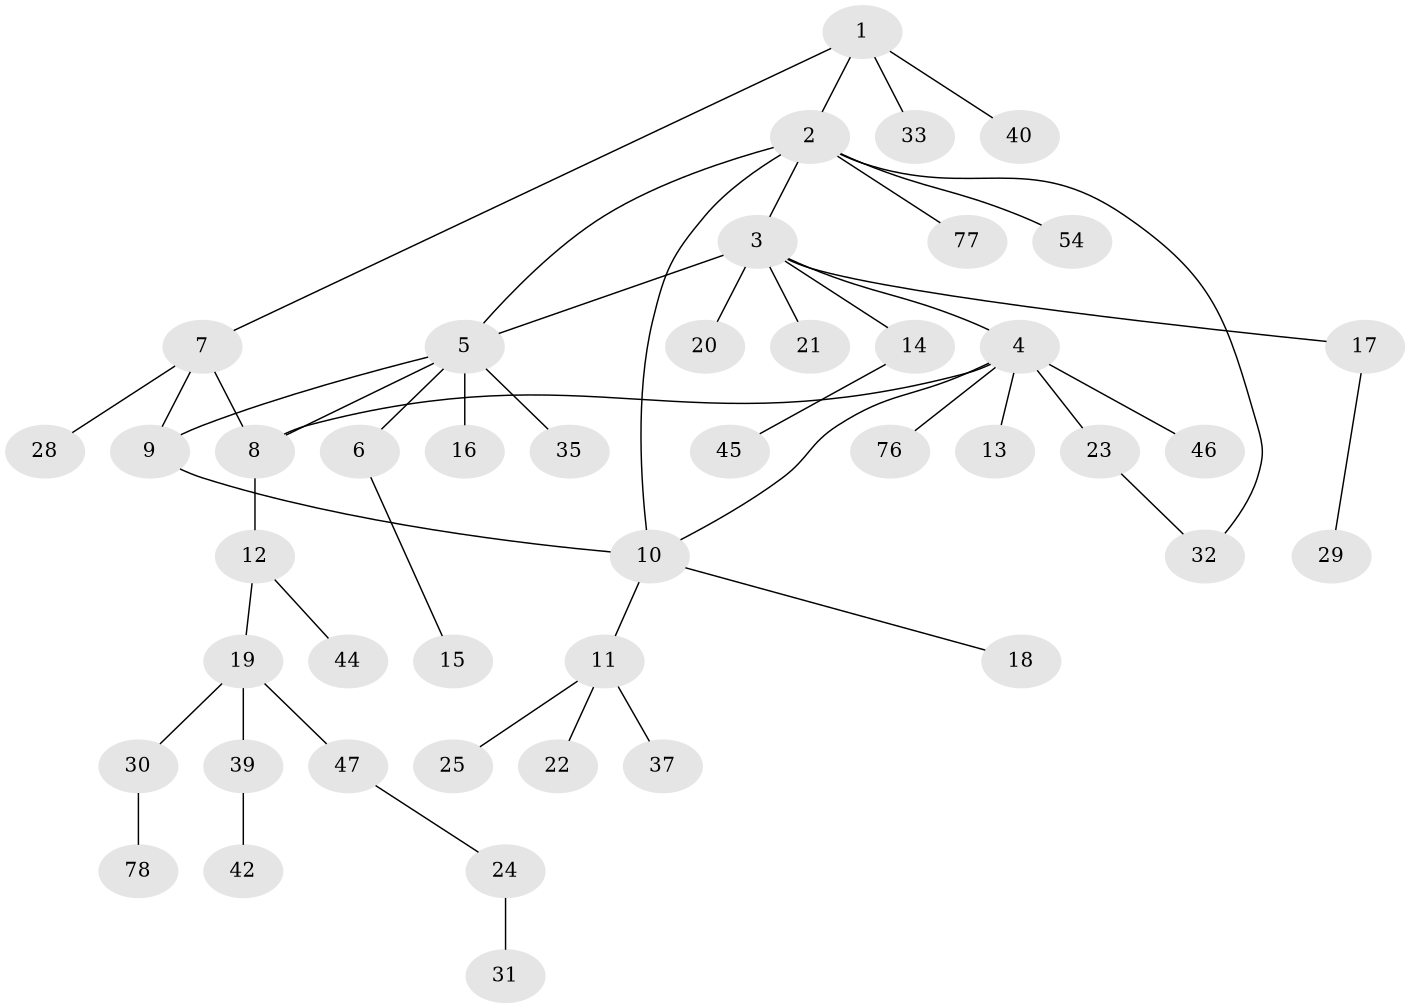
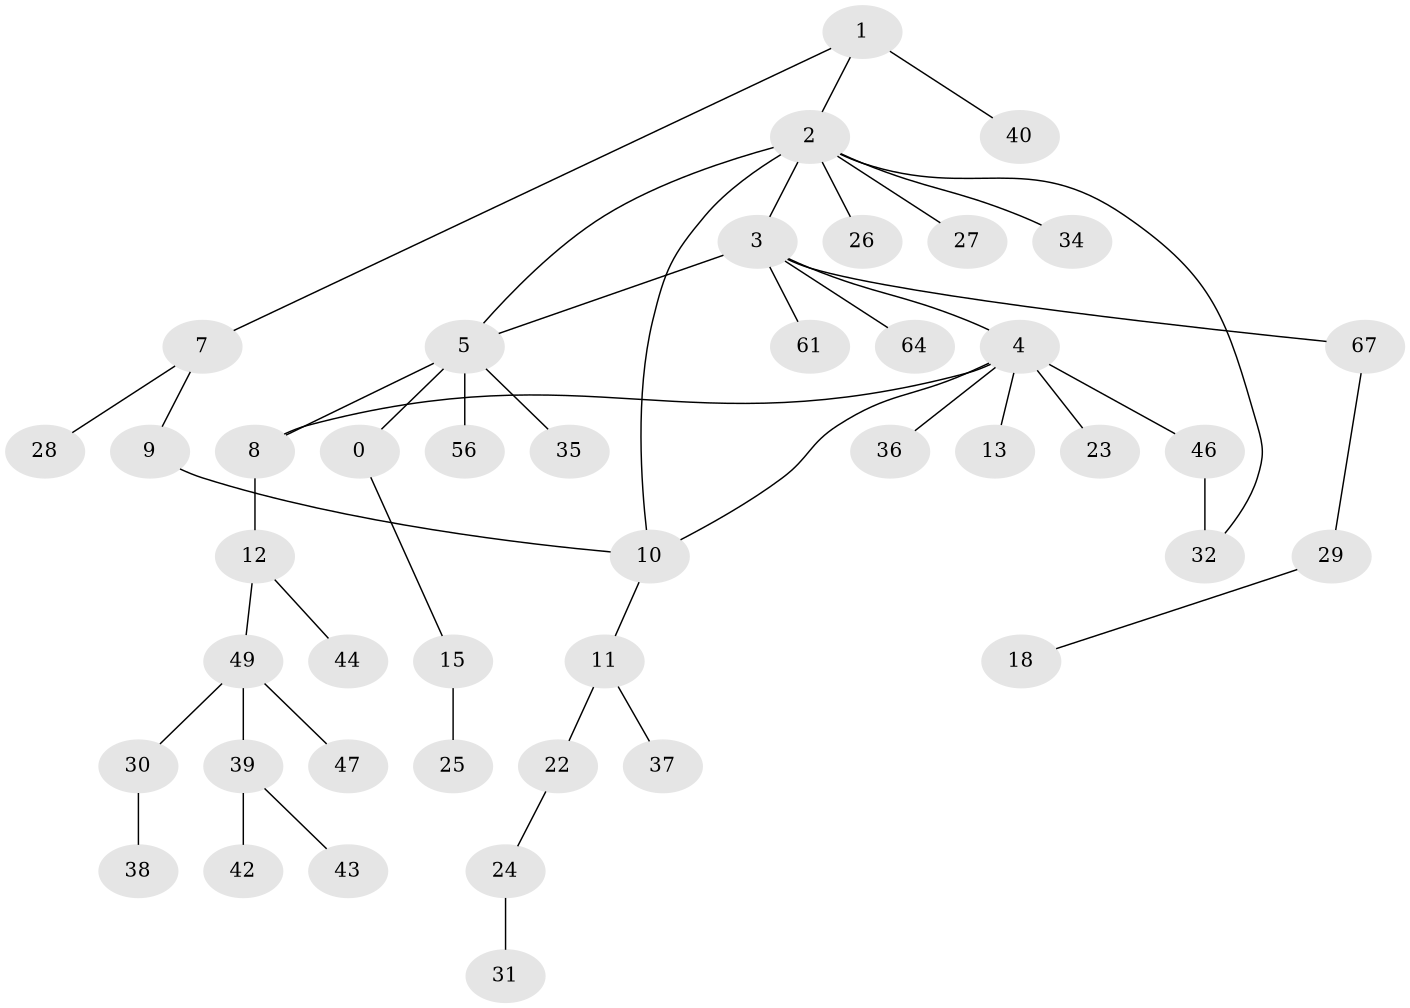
node "33": removed
node "26": added
node "77": label "77" -> "27"
node "54": label "54" -> "34"
node "20": removed
node "21": label "21" -> "61"
node "14": label "14" -> "64"
node "17": label "17" -> "67"
edge "5" -- "9": removed
edge "7" -- "8": removed
node "6": label "6" -> "0"
node "16": label "16" -> "56"
node "45": removed
node "76": label "76" -> "36"
edge "23" -- "32": now "46" -- "32"
edge "10" -- "18": now "29" -- "18"
node "19": label "19" -> "49"
edge "11" -- "25": now "15" -- "25"
edge "47" -- "24": now "22" -- "24"
node "78": label "78" -> "38"
node "43": added
